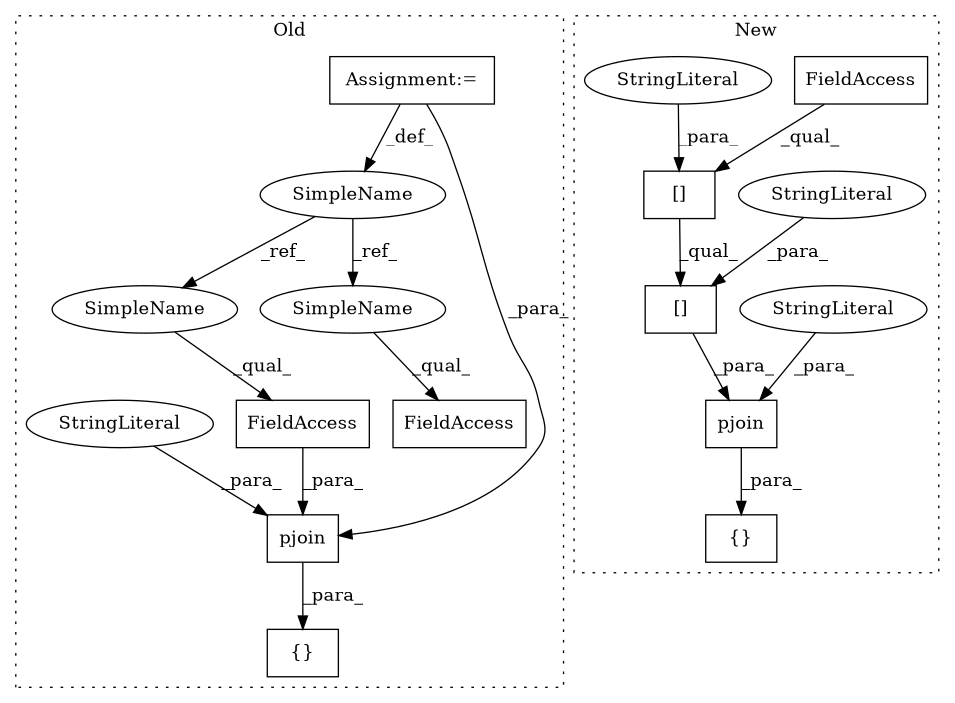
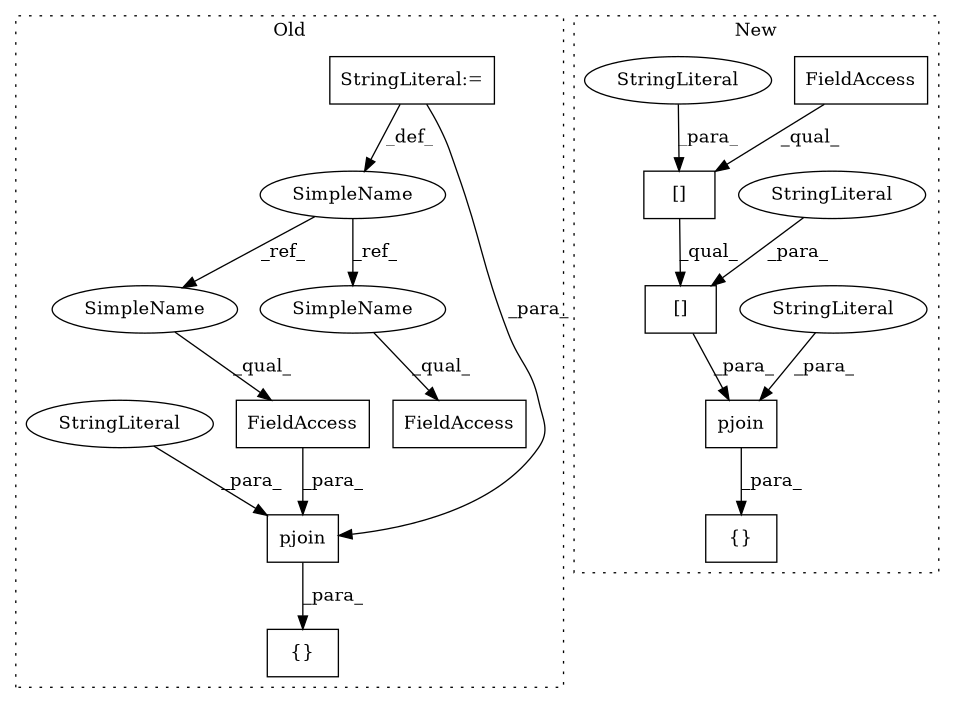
node "Assignment:=": label "Assignment:=" -> "StringLiteral:="
